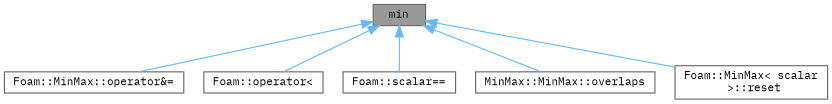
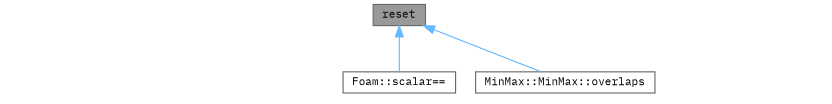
node "min": label "min" -> "reset"
node "Foam::MinMax::operator&=": removed
node "Foam::operator<": removed
node "Foam::MinMax< scalar >::reset": removed
